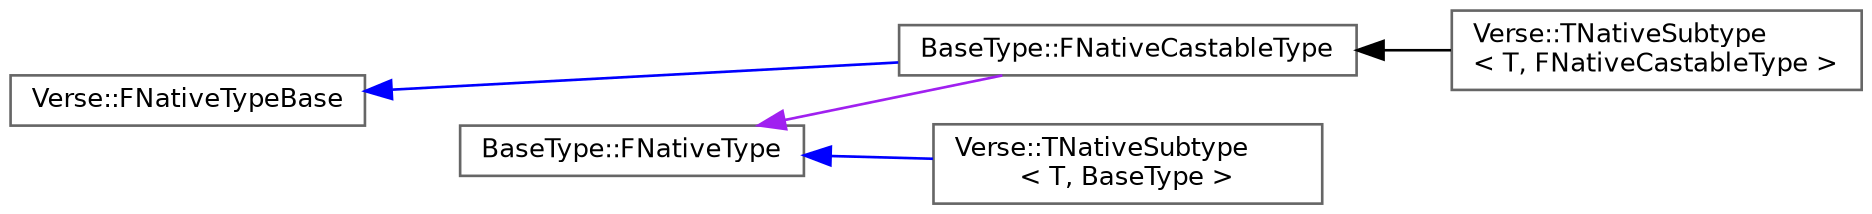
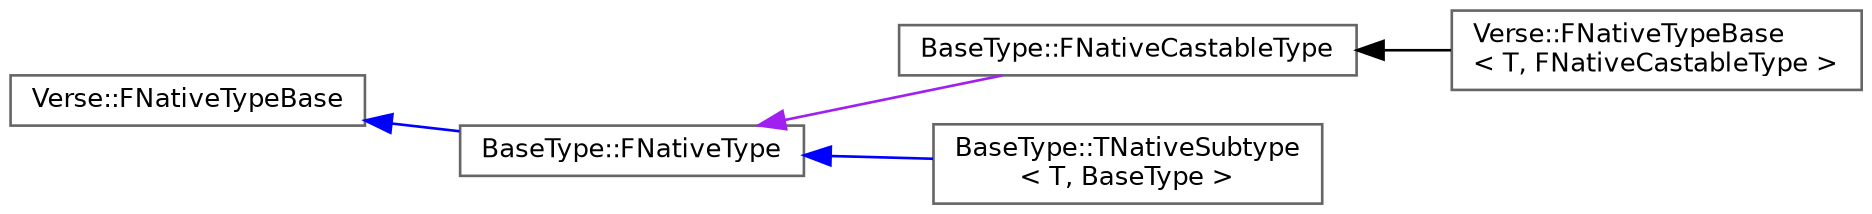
node "Verse::TNativeSubtype < T, FNativeCastableType >": label "Verse::TNativeSubtype < T, FNativeCastableType >" -> "Verse::FNativeTypeBase < T, FNativeCastableType >"
edge "BaseType::FNativeCastableType" -> "Verse::FNativeTypeBase": now "BaseType::FNativeType" -> "Verse::FNativeTypeBase"
node "Verse::TNativeSubtype < T, BaseType >": label "Verse::TNativeSubtype < T, BaseType >" -> "BaseType::TNativeSubtype < T, BaseType >"
